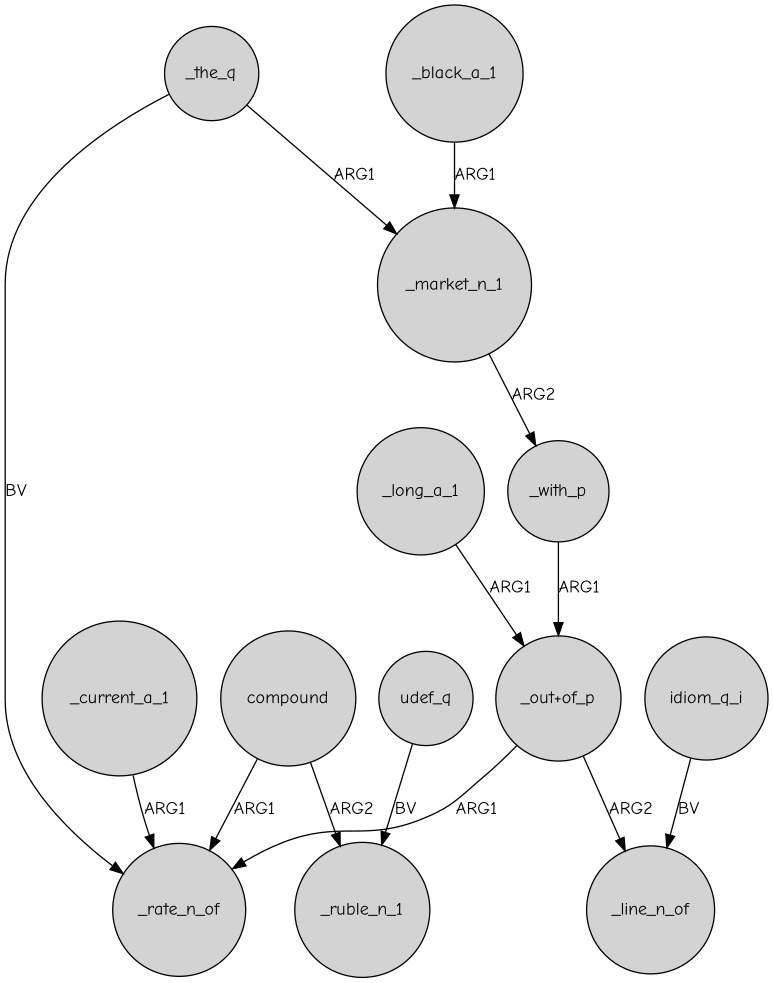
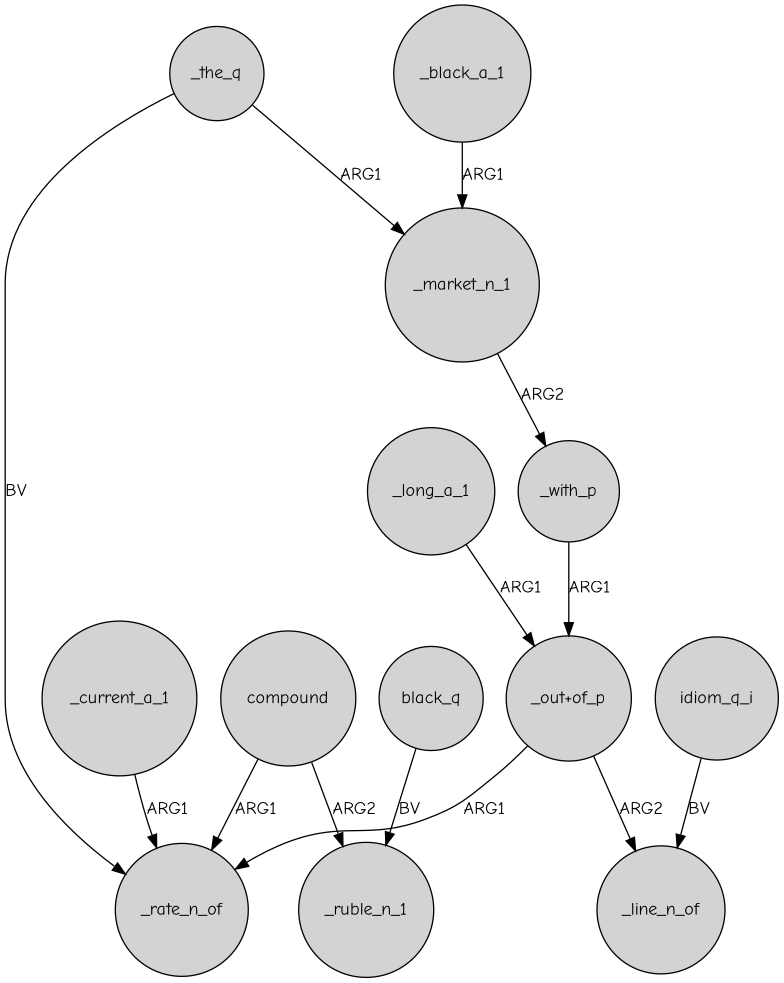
node "udef_q": label "udef_q" -> "black_q"
